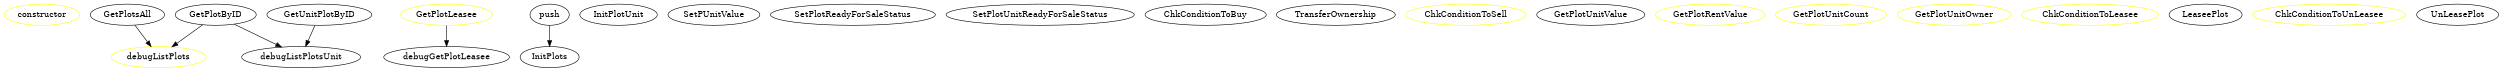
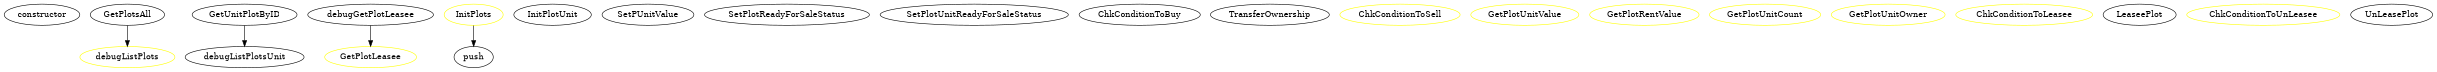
node "constructor": color yellow -> black
node "GetPlotByID": removed
node "GetPlotUnitValue": color black -> yellow
edge "GetPlotLeasee" -> "debugGetPlotLeasee": reversed
edge "push" -> "InitPlots": reversed
node "InitPlots": color black -> yellow
